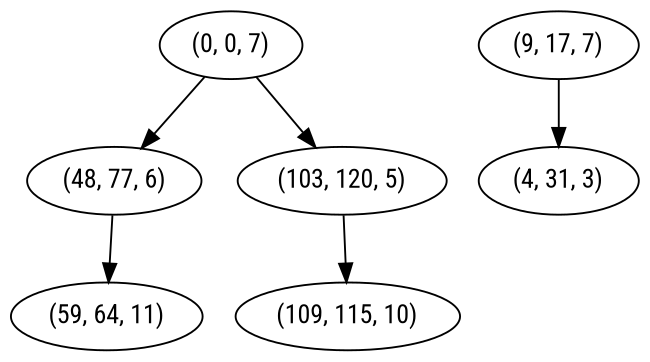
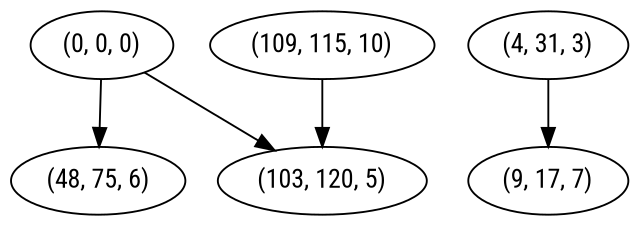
node "(0, 0, 7)": label "(0, 0, 7)" -> "(0, 0, 0)"
edge "(9, 17, 7)" -> "(4, 31, 3)": reversed
node "(48, 77, 6)": label "(48, 77, 6)" -> "(48, 75, 6)"
edge "(103, 120, 5)" -> "(109, 115, 10)": reversed
node "(59, 64, 11)": removed
